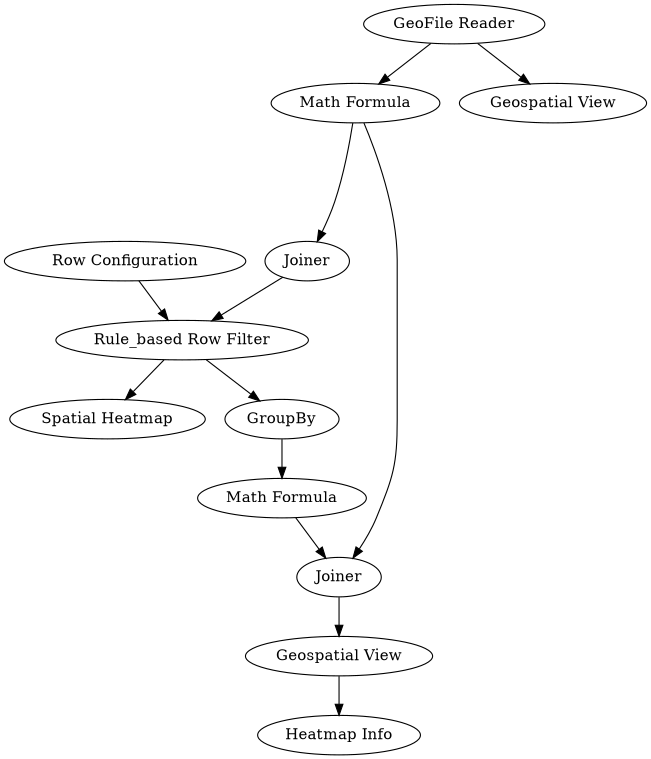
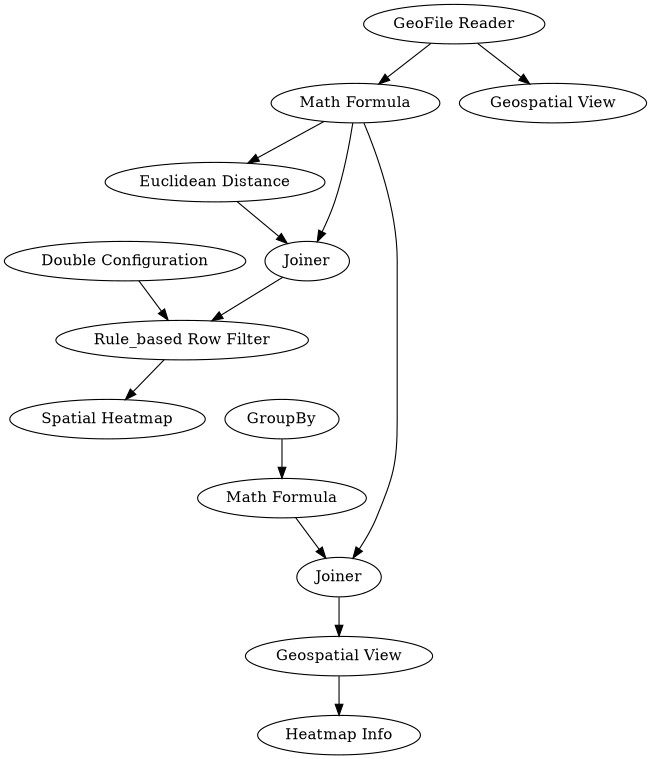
node "Euclidean Distance": added
node "Row Configuration": label "Row Configuration" -> "Double Configuration"
edge "Rule_based Row Filter" -> "GroupBy": removed
